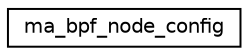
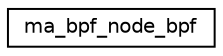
node "ma_bpf_node_config": label "ma_bpf_node_config" -> "ma_bpf_node_bpf"
